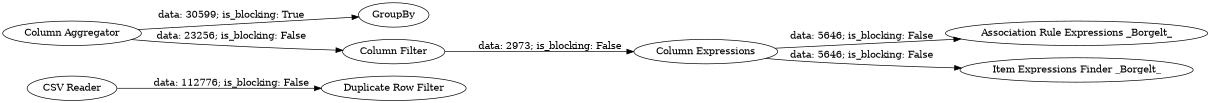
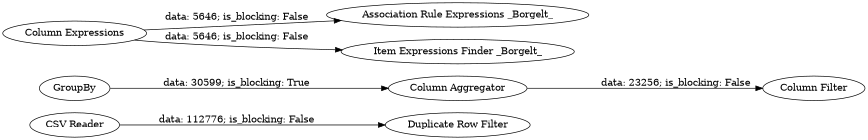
edge "Column Aggregator" -> "GroupBy": reversed
edge "Column Filter" -> "Column Expressions": removed, label "data: 2973; is_blocking: False"
